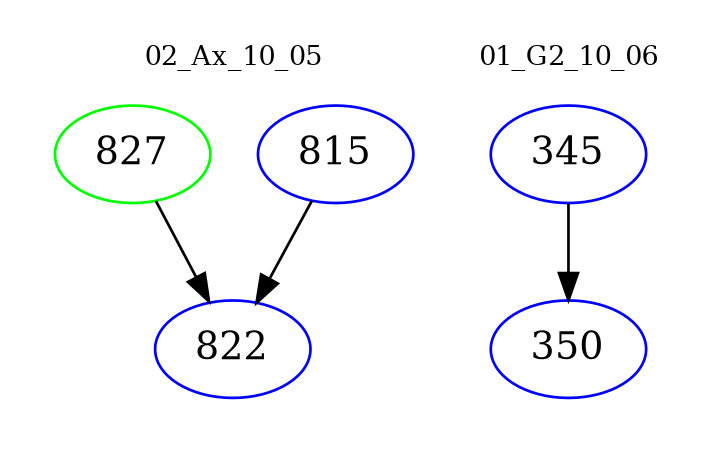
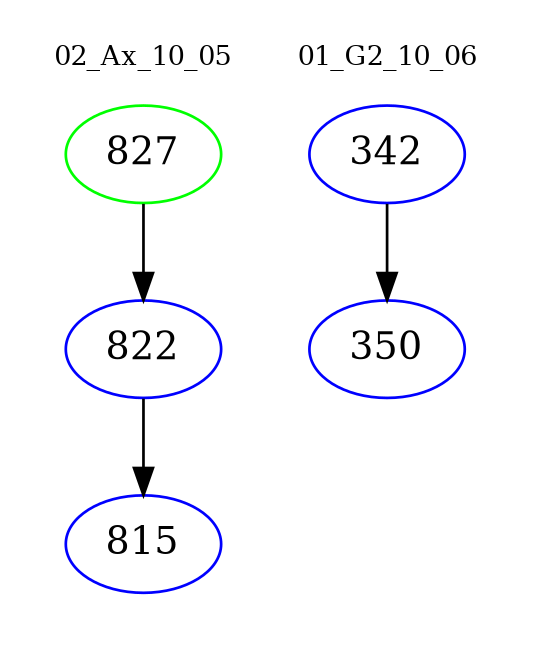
node "345": label "345" -> "342"
edge "815" -> "822": reversed
